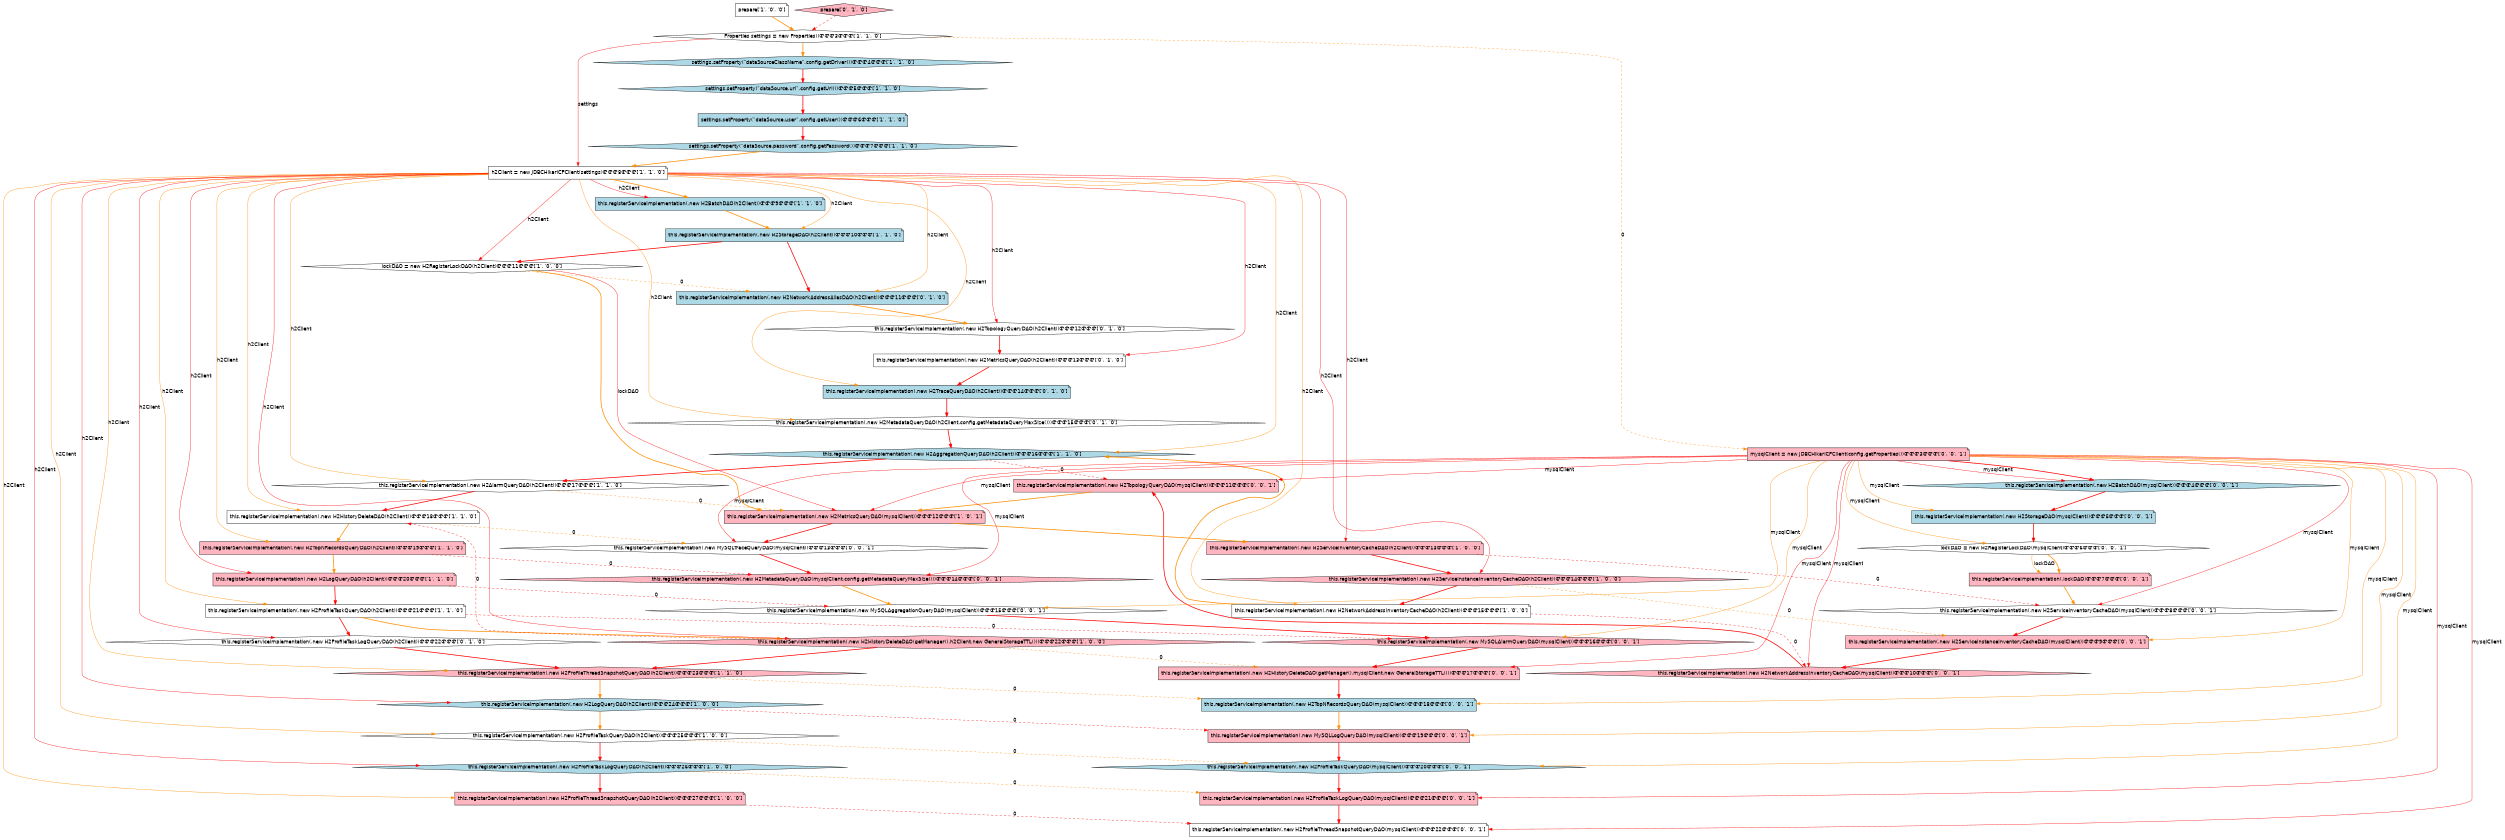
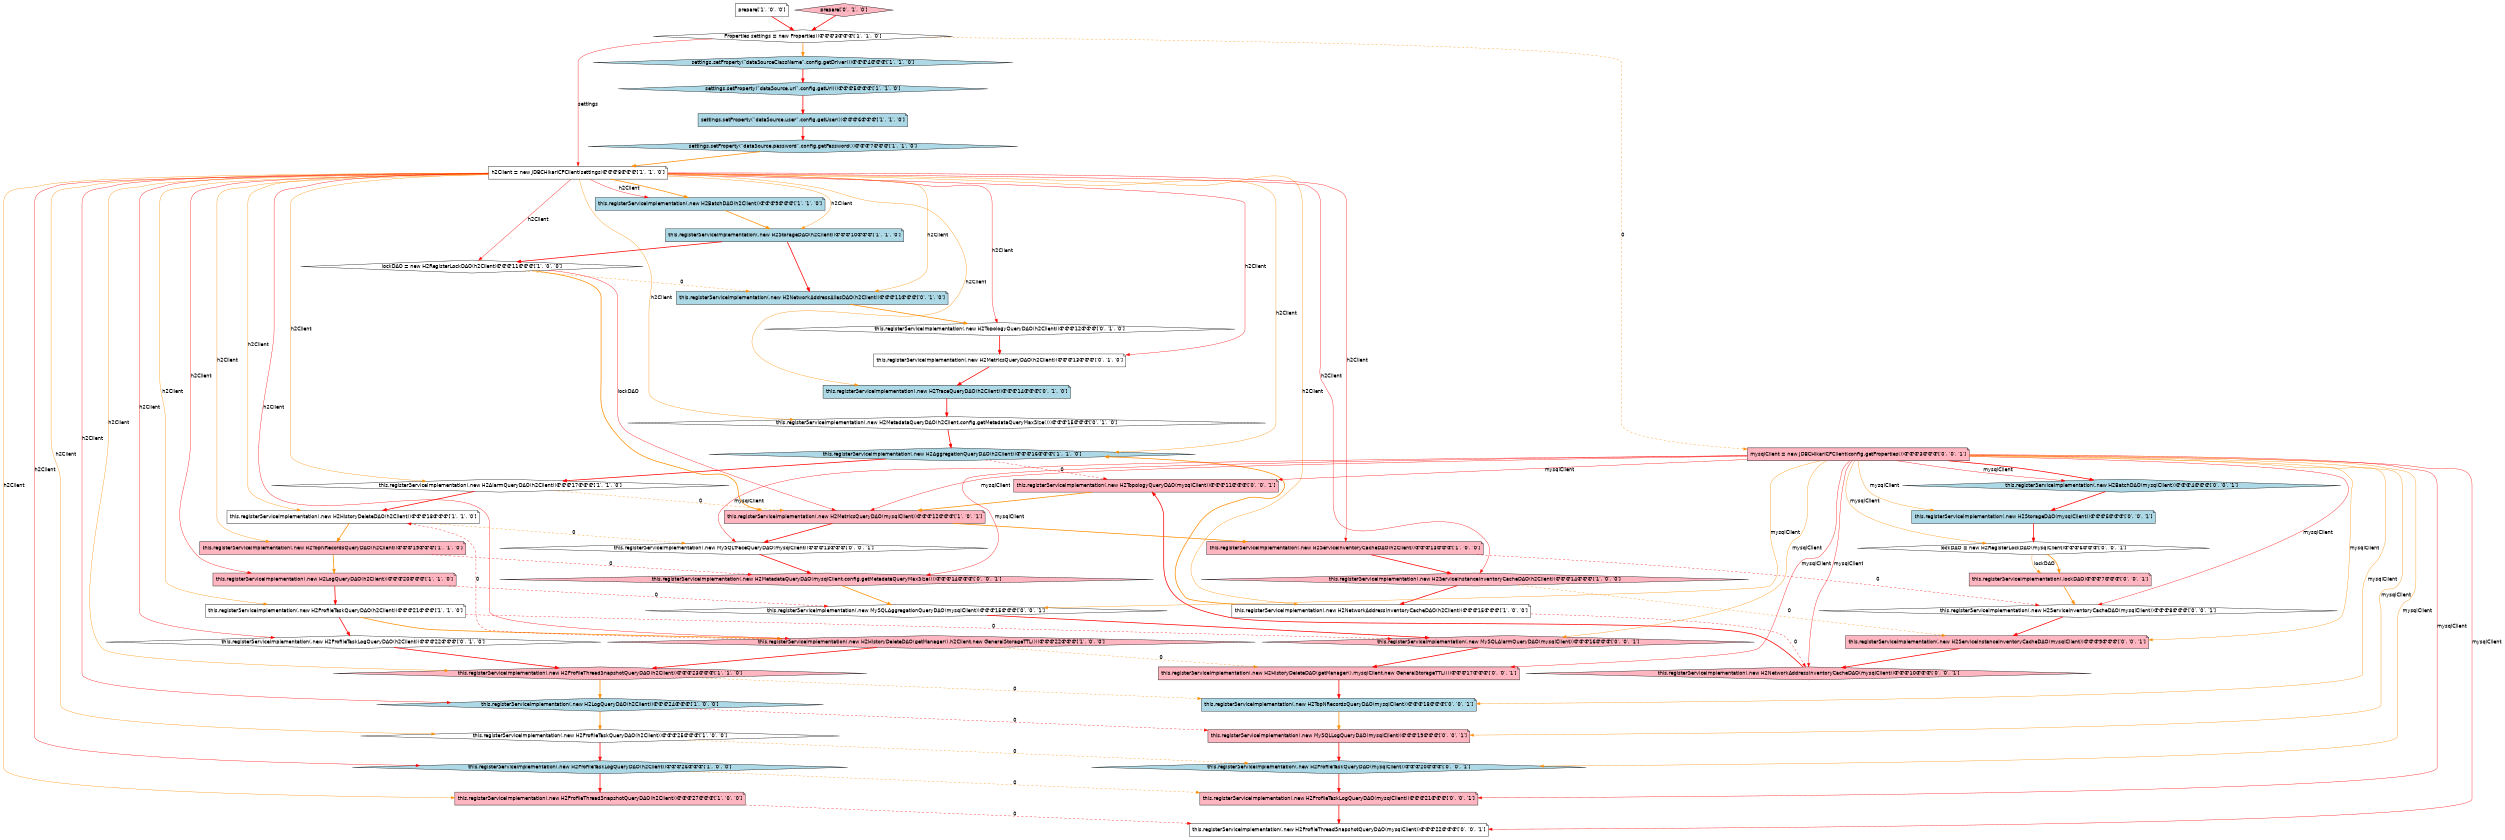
edge "prepare['1', '0', '0']" -> "Properties settings = new Properties()@@@3@@@['1', '1', '0']": color darkorange -> red
edge "prepare['0', '1', '0']" -> "Properties settings = new Properties()@@@3@@@['1', '1', '0']": style dashed -> bold
